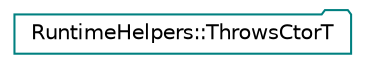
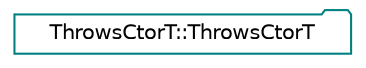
node "RuntimeHelpers::ThrowsCtorT": label "RuntimeHelpers::ThrowsCtorT" -> "ThrowsCtorT::ThrowsCtorT"
